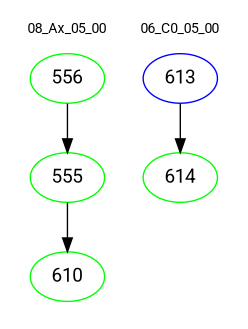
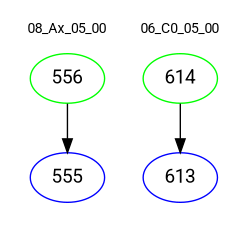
edge "613" -> "614": reversed
node "555": color green -> blue
node "610": removed
